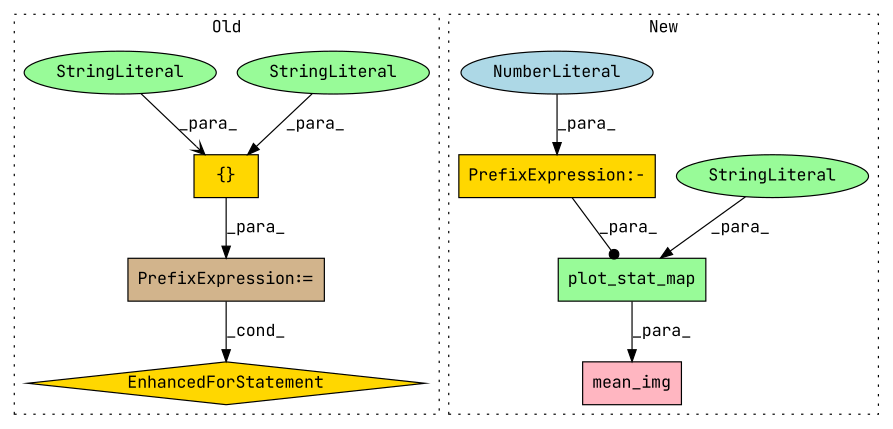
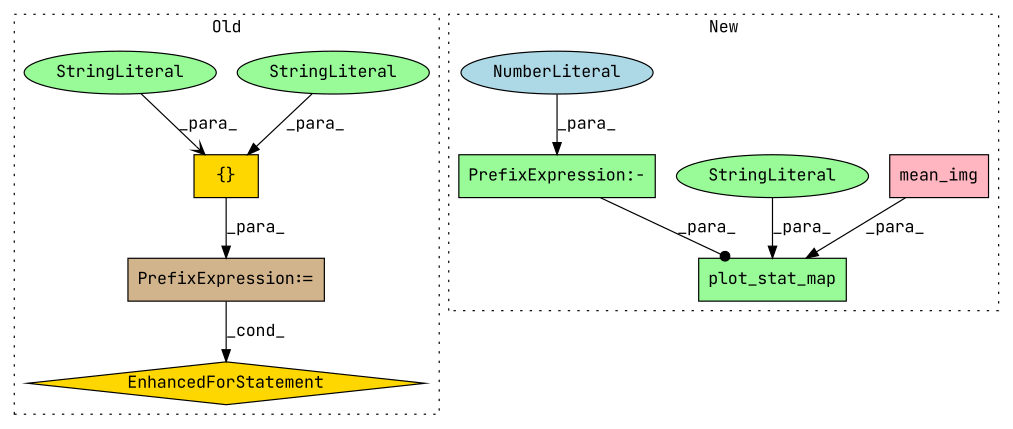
node "PrefixExpression:-": fillcolor gold -> palegreen
edge "plot_stat_map" -> "mean_img": reversed
